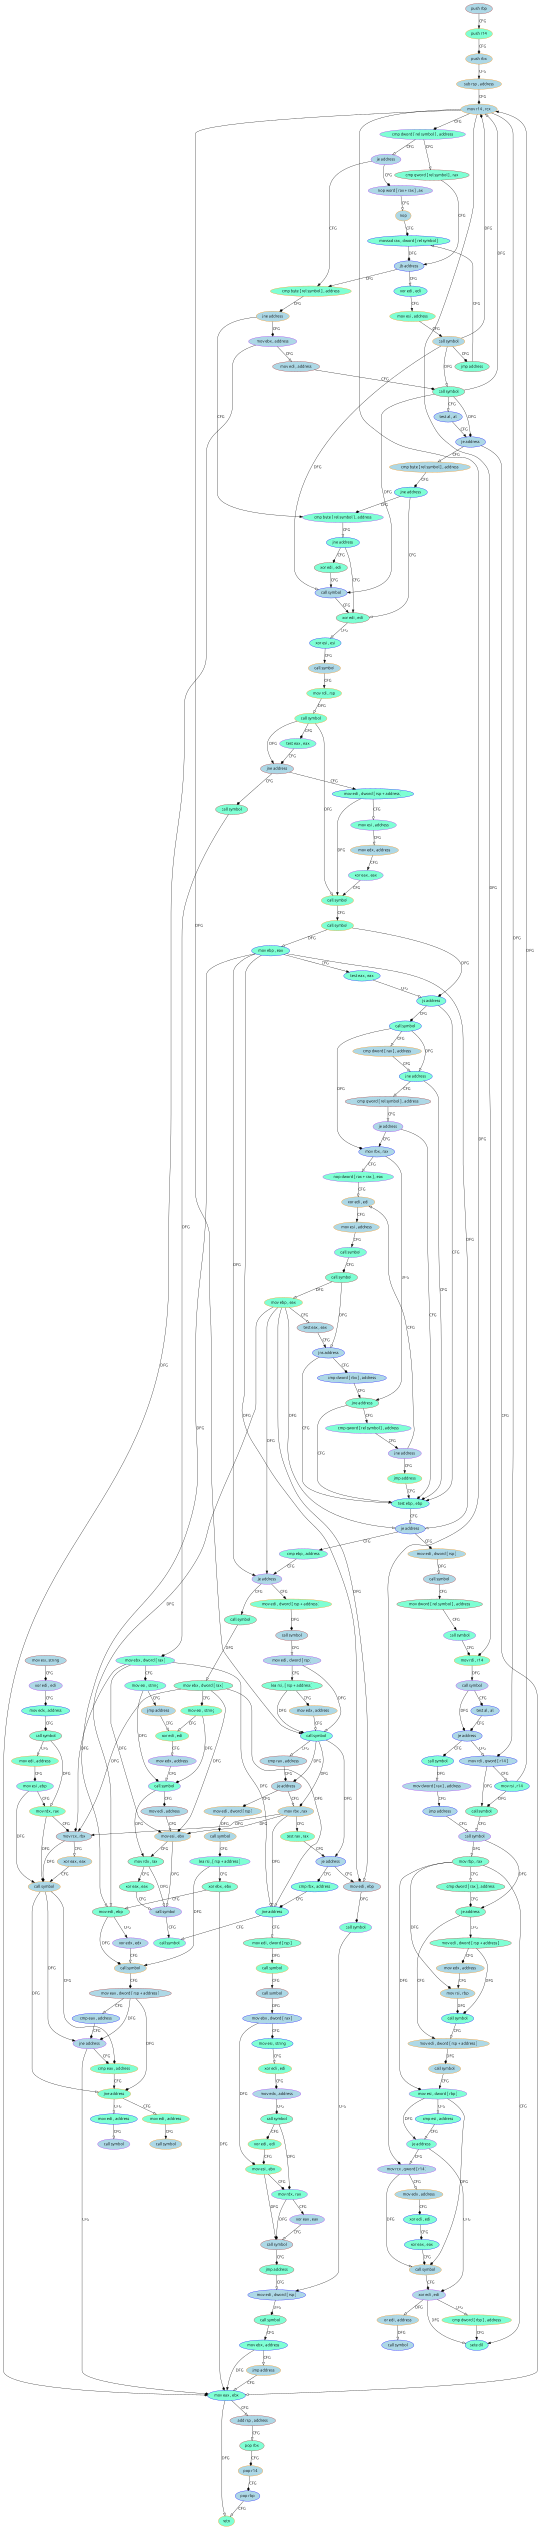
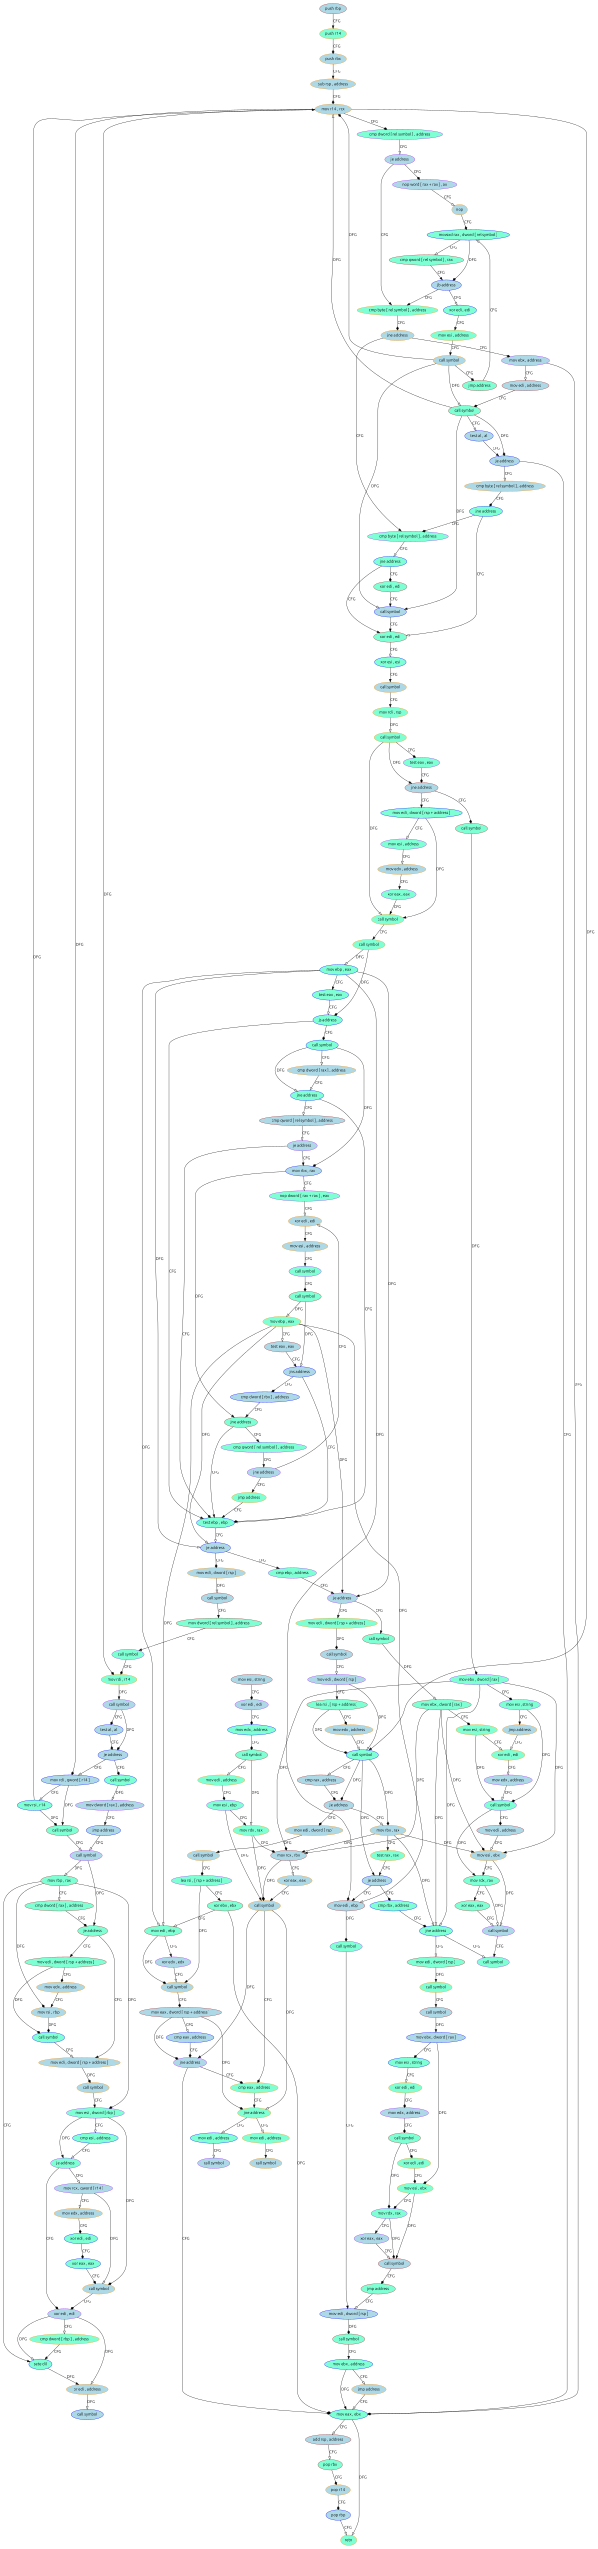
edge "cmp dword [ rel symbol ] , address" -> "cmp qword [ rel symbol ] , rax": now "movsxd rax , dword [ rel symbol ]" -> "cmp qword [ rel symbol ] , rax"
edge "mov r14 , rcx" -> "mov rcx , qword [ r14 ]": removed, label "DFG"
edge "sete dil" -> "or edi , address": added, label "DFG"
